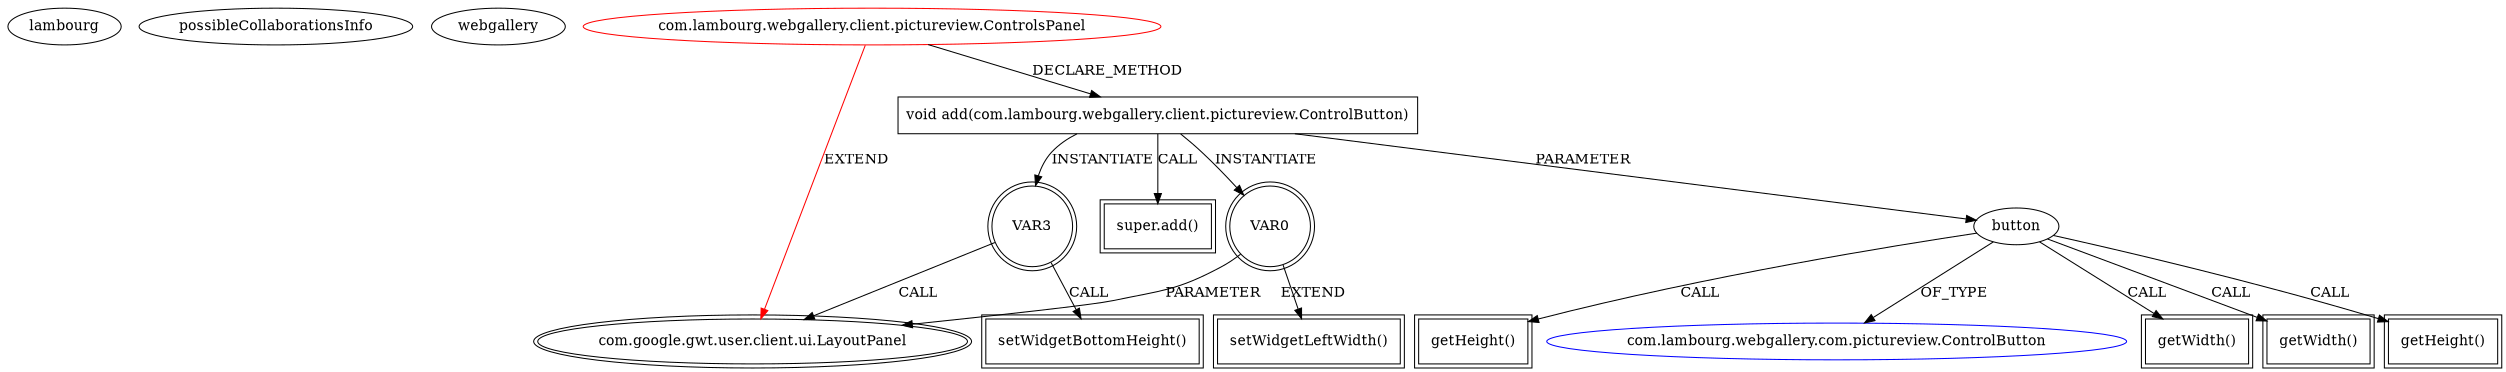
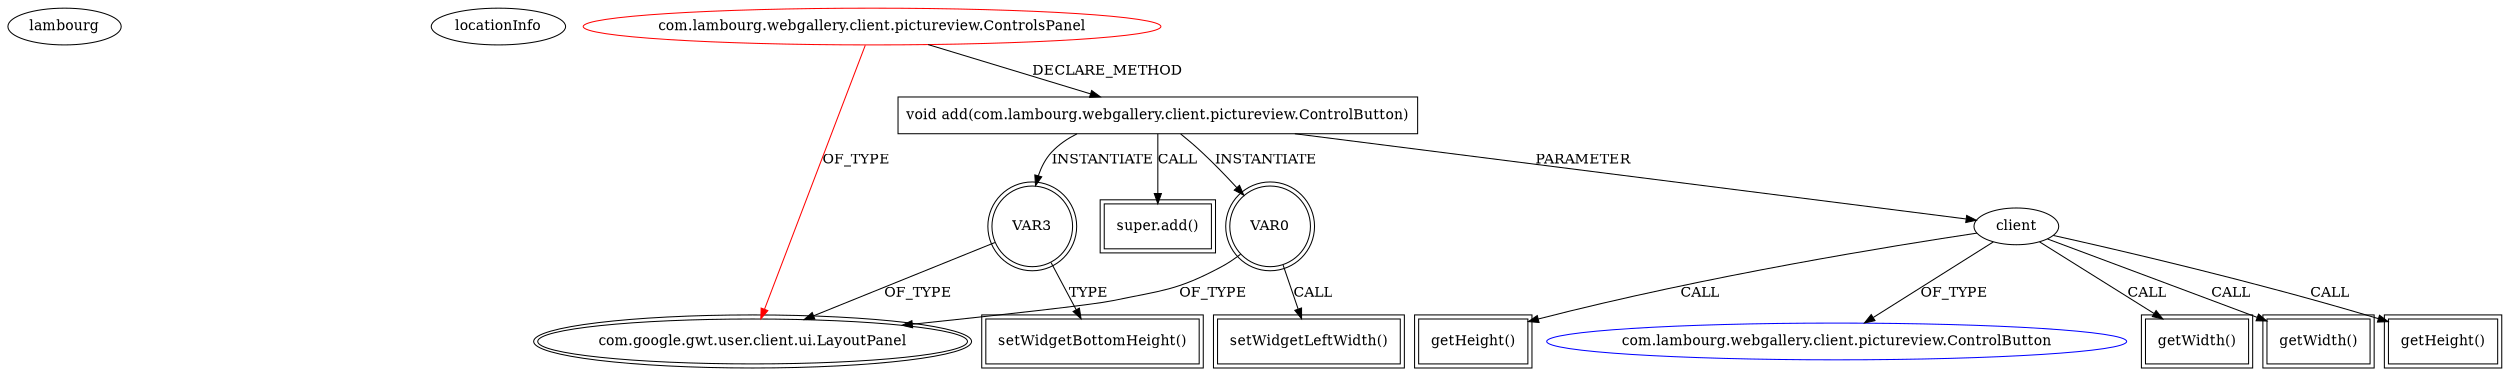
node "possibleCollaborationsInfo": removed
node "webgallery": label "webgallery" -> "locationInfo"
edge "com.lambourg.webgallery.client.pictureview.ControlsPanel" -> "com.google.gwt.user.client.ui.LayoutPanel": label "EXTEND" -> "OF_TYPE"
node "button": label "button" -> "client"
edge "VAR3" -> "com.google.gwt.user.client.ui.LayoutPanel": label "CALL" -> "OF_TYPE"
edge "VAR3" -> "setWidgetBottomHeight()": label "CALL" -> "TYPE"
edge "VAR0" -> "com.google.gwt.user.client.ui.LayoutPanel": label "PARAMETER" -> "OF_TYPE"
edge "VAR0" -> "setWidgetLeftWidth()": label "EXTEND" -> "CALL"
node "com.lambourg.webgallery.com.pictureview.ControlButton": label "com.lambourg.webgallery.com.pictureview.ControlButton" -> "com.lambourg.webgallery.client.pictureview.ControlButton"
